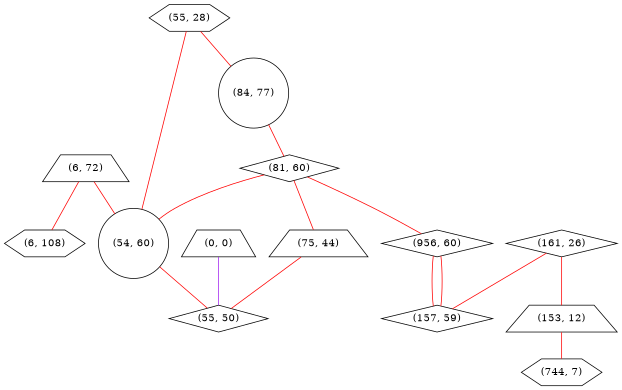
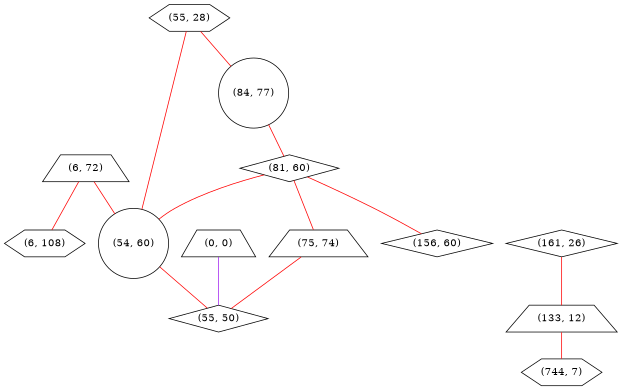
node "(75, 44)": label "(75, 44)" -> "(75, 74)"
node "(956, 60)": label "(956, 60)" -> "(156, 60)"
node "(157, 59)": removed
node "(153, 12)": label "(153, 12)" -> "(133, 12)"
